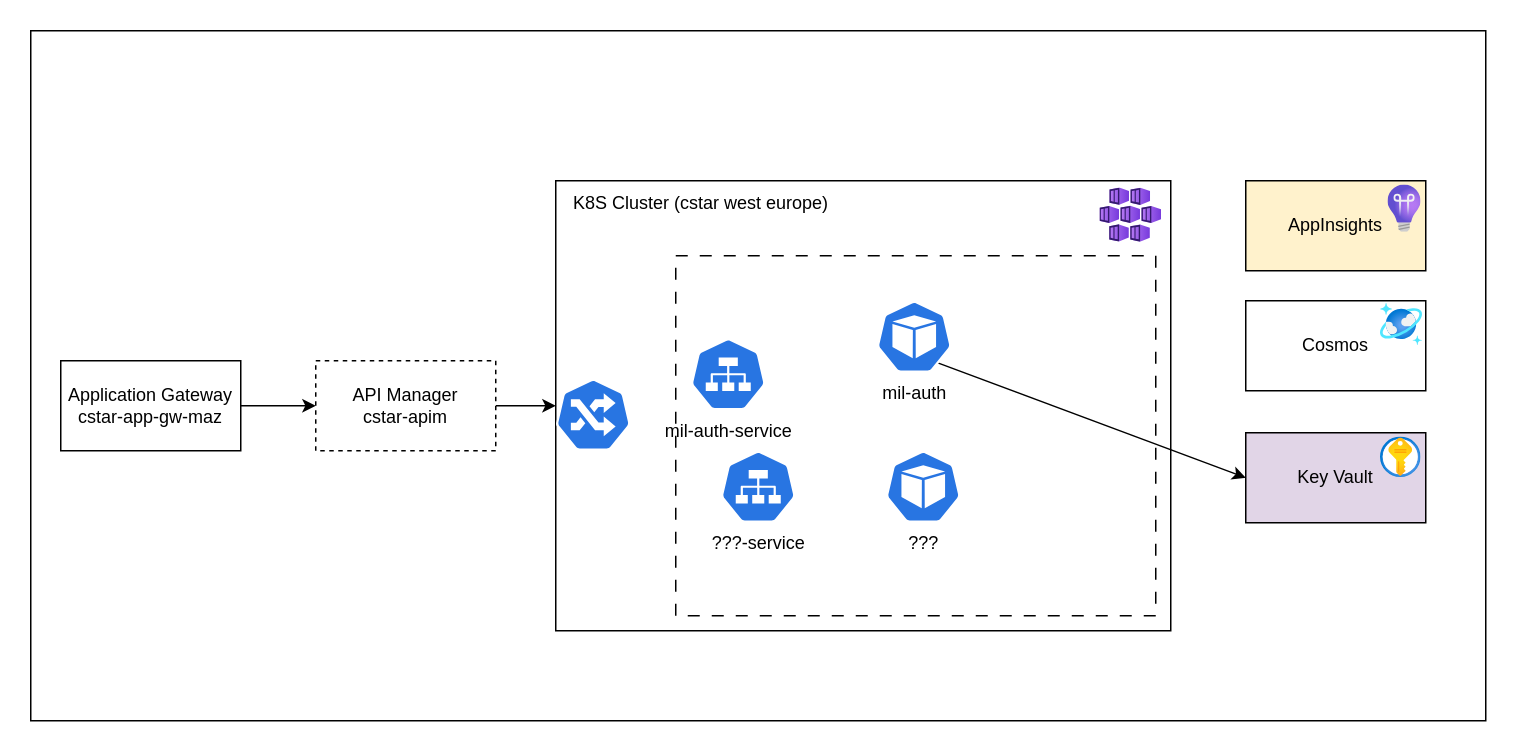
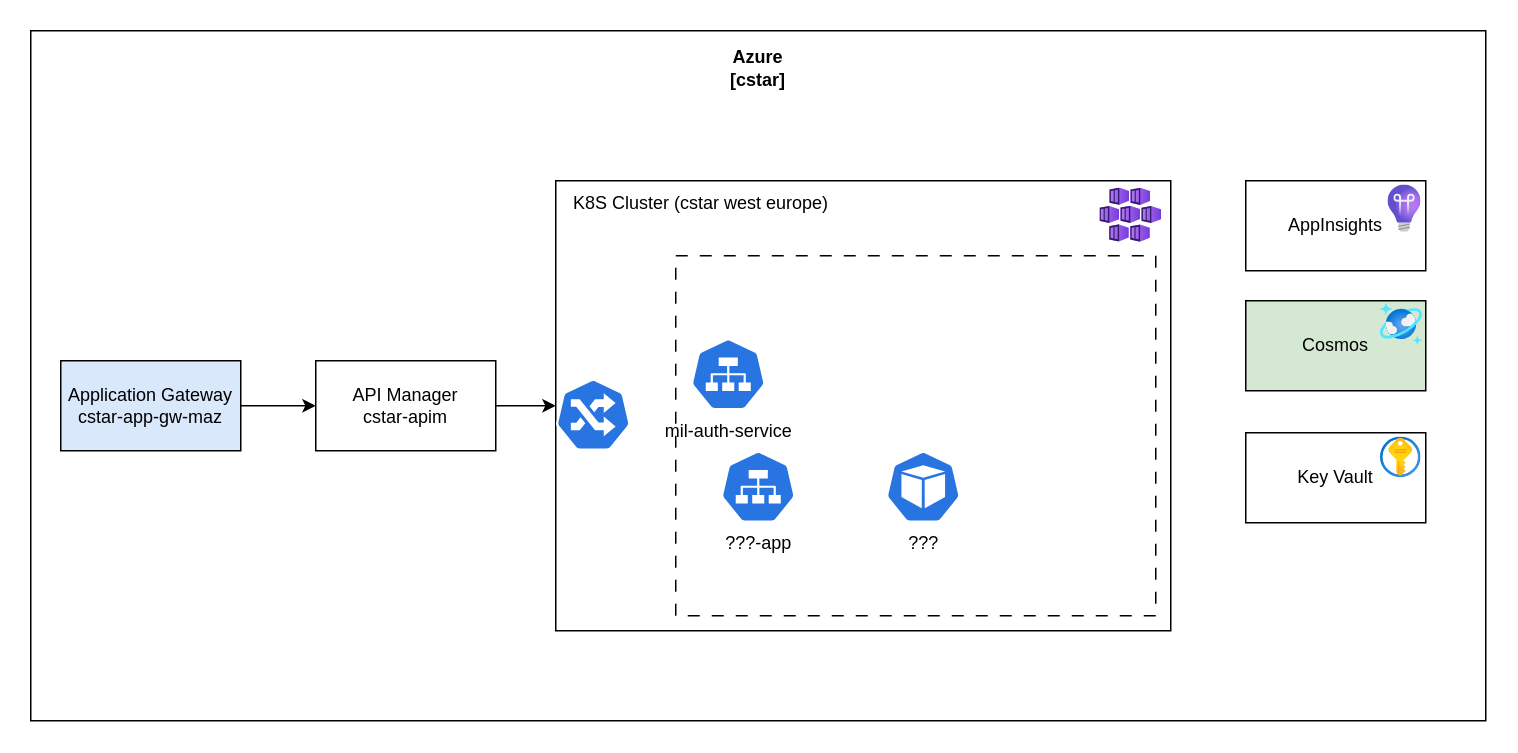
node "Azure [cstar]": added
node "AppInsights": fillcolor #fff2cc -> #ffffff
node "mil-auth": removed
node "Cosmos": fillcolor #ffffff -> #d5e8d4
node "Application Gateway cstar-app-gw-maz": fillcolor #ffffff -> #dae8fc
node "API Manager cstar-apim": style dashed -> solid
edge "mil-auth" -> "Key Vault": removed
node "Key Vault": fillcolor #e1d5e7 -> #ffffff
node "???-service": label "???-service" -> "???-app"
